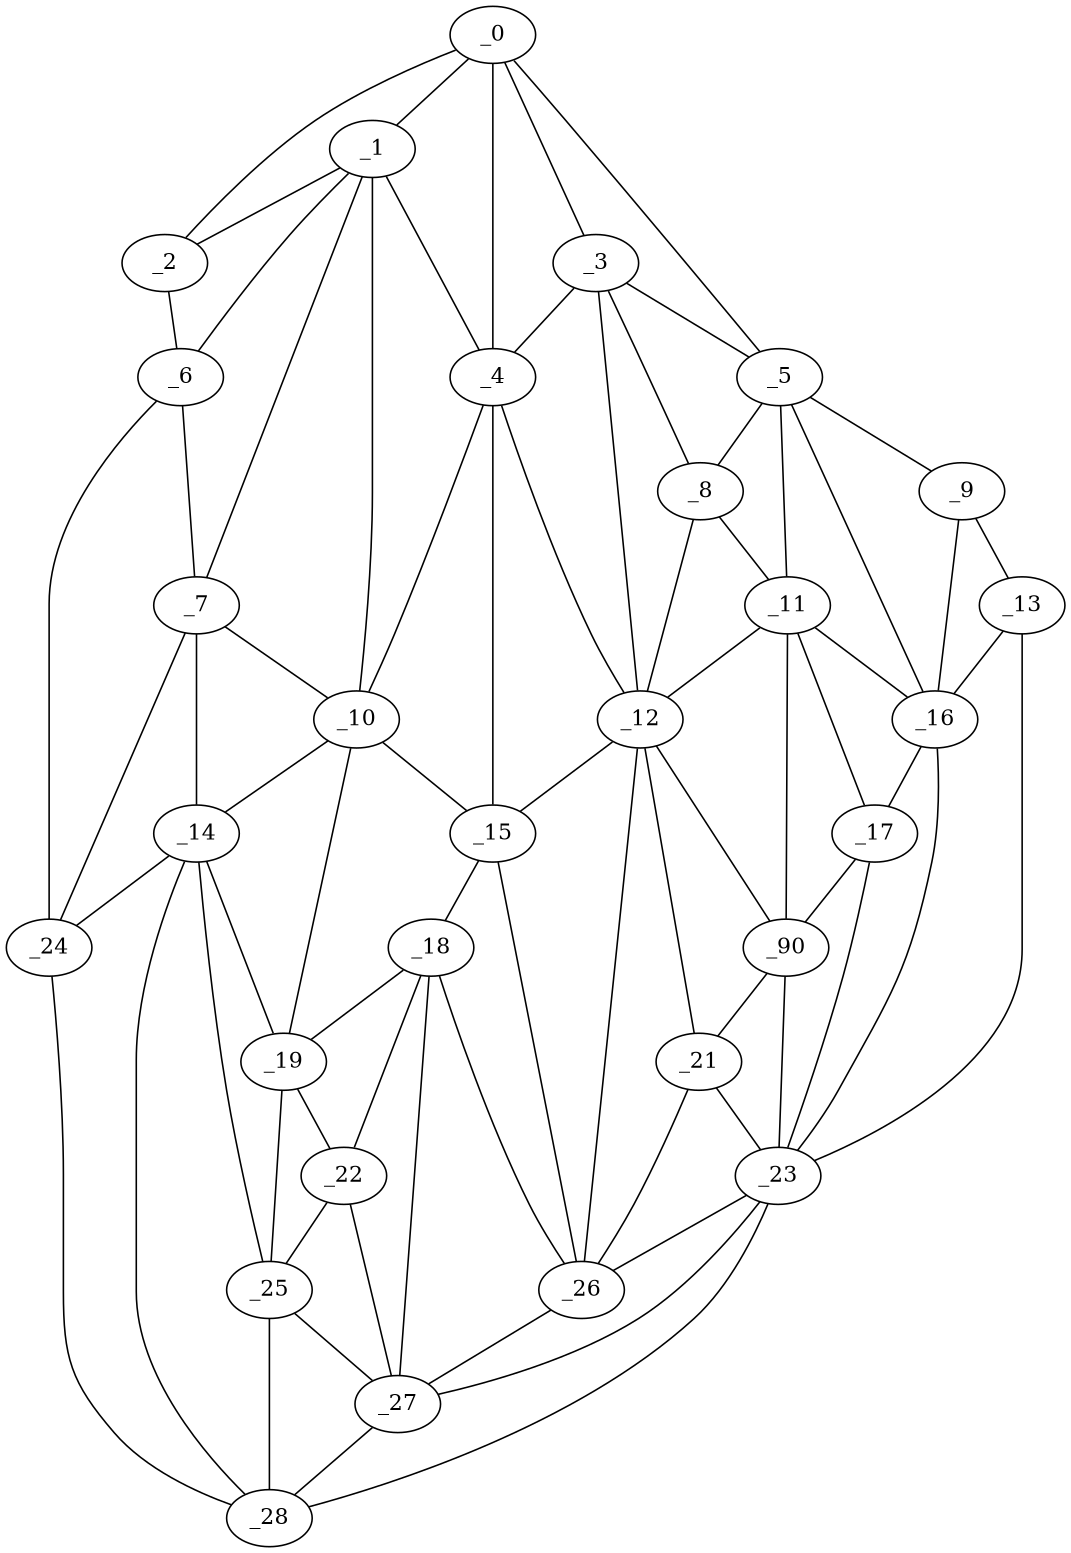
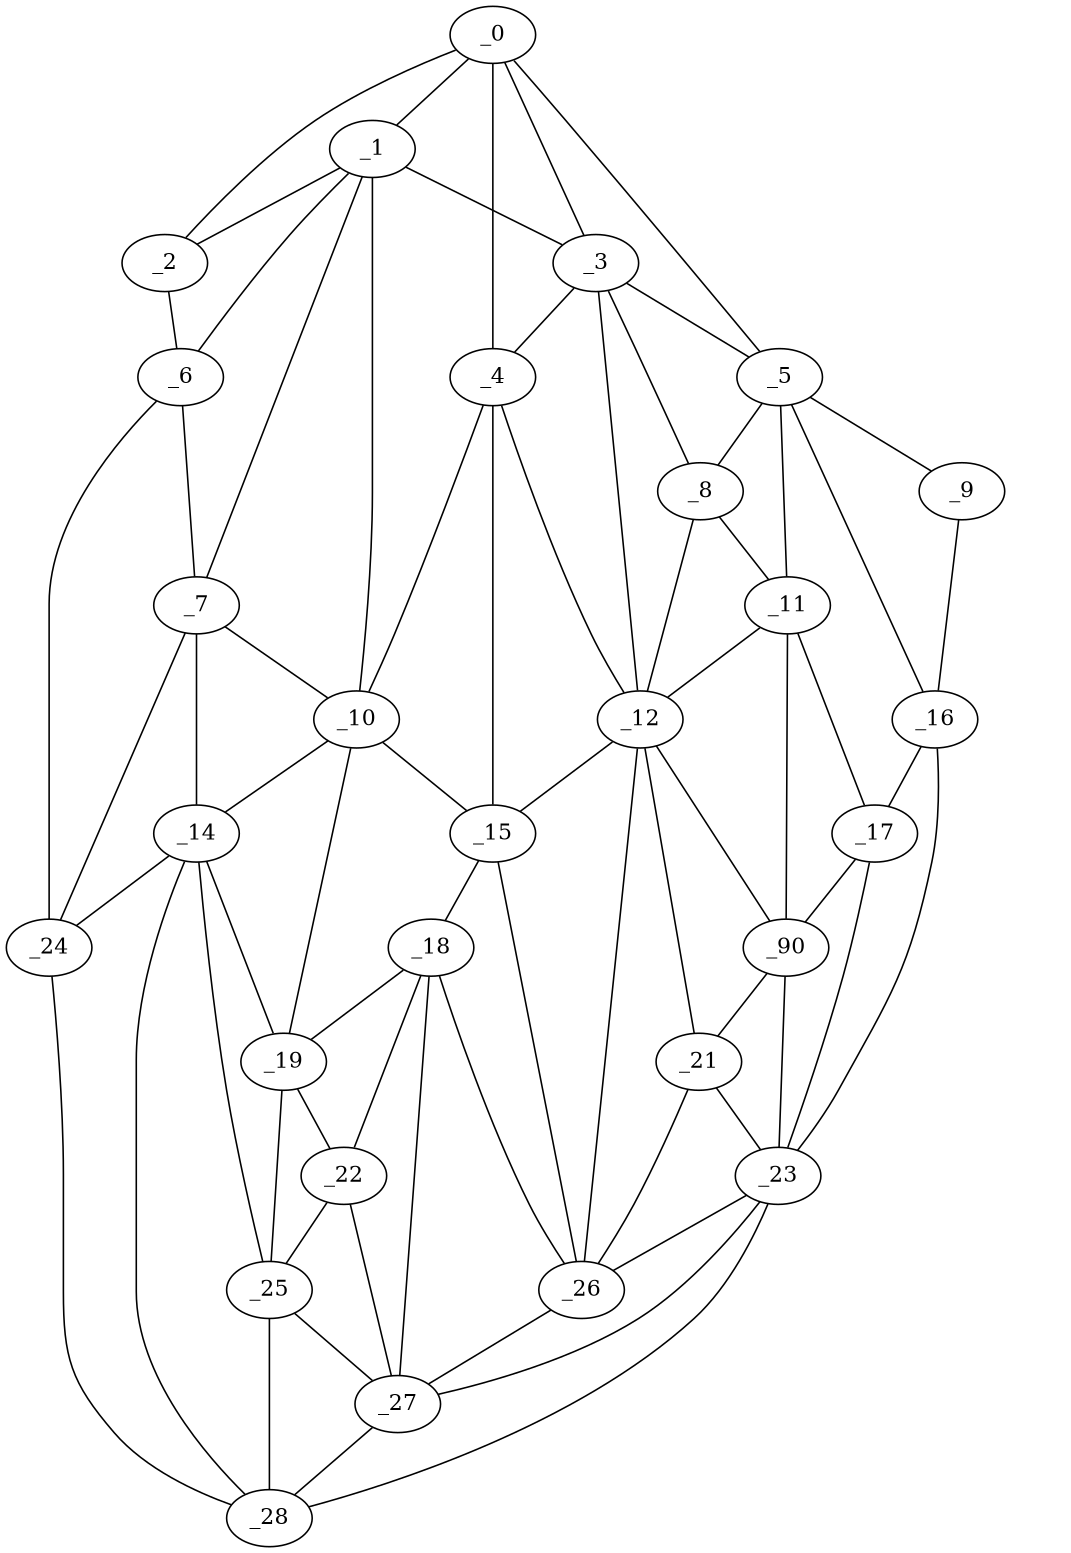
edge "_1" -- "_4": now "_1" -- "_3"
node "_13": removed
edge "_11" -- "_16": removed
